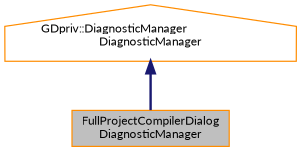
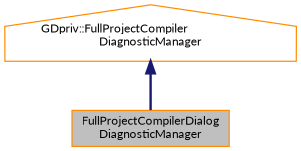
node "GDpriv::DiagnosticManager DiagnosticManager": label "GDpriv::DiagnosticManager DiagnosticManager" -> "GDpriv::FullProjectCompiler DiagnosticManager"
